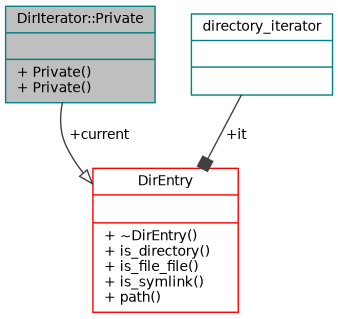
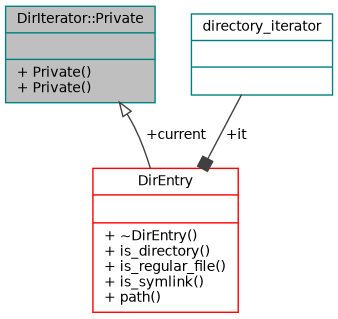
edge "DirIterator::Private" -> "DirEntry": reversed
node "DirEntry": text "+ is_file_file()" -> "+ is_regular_file()"
